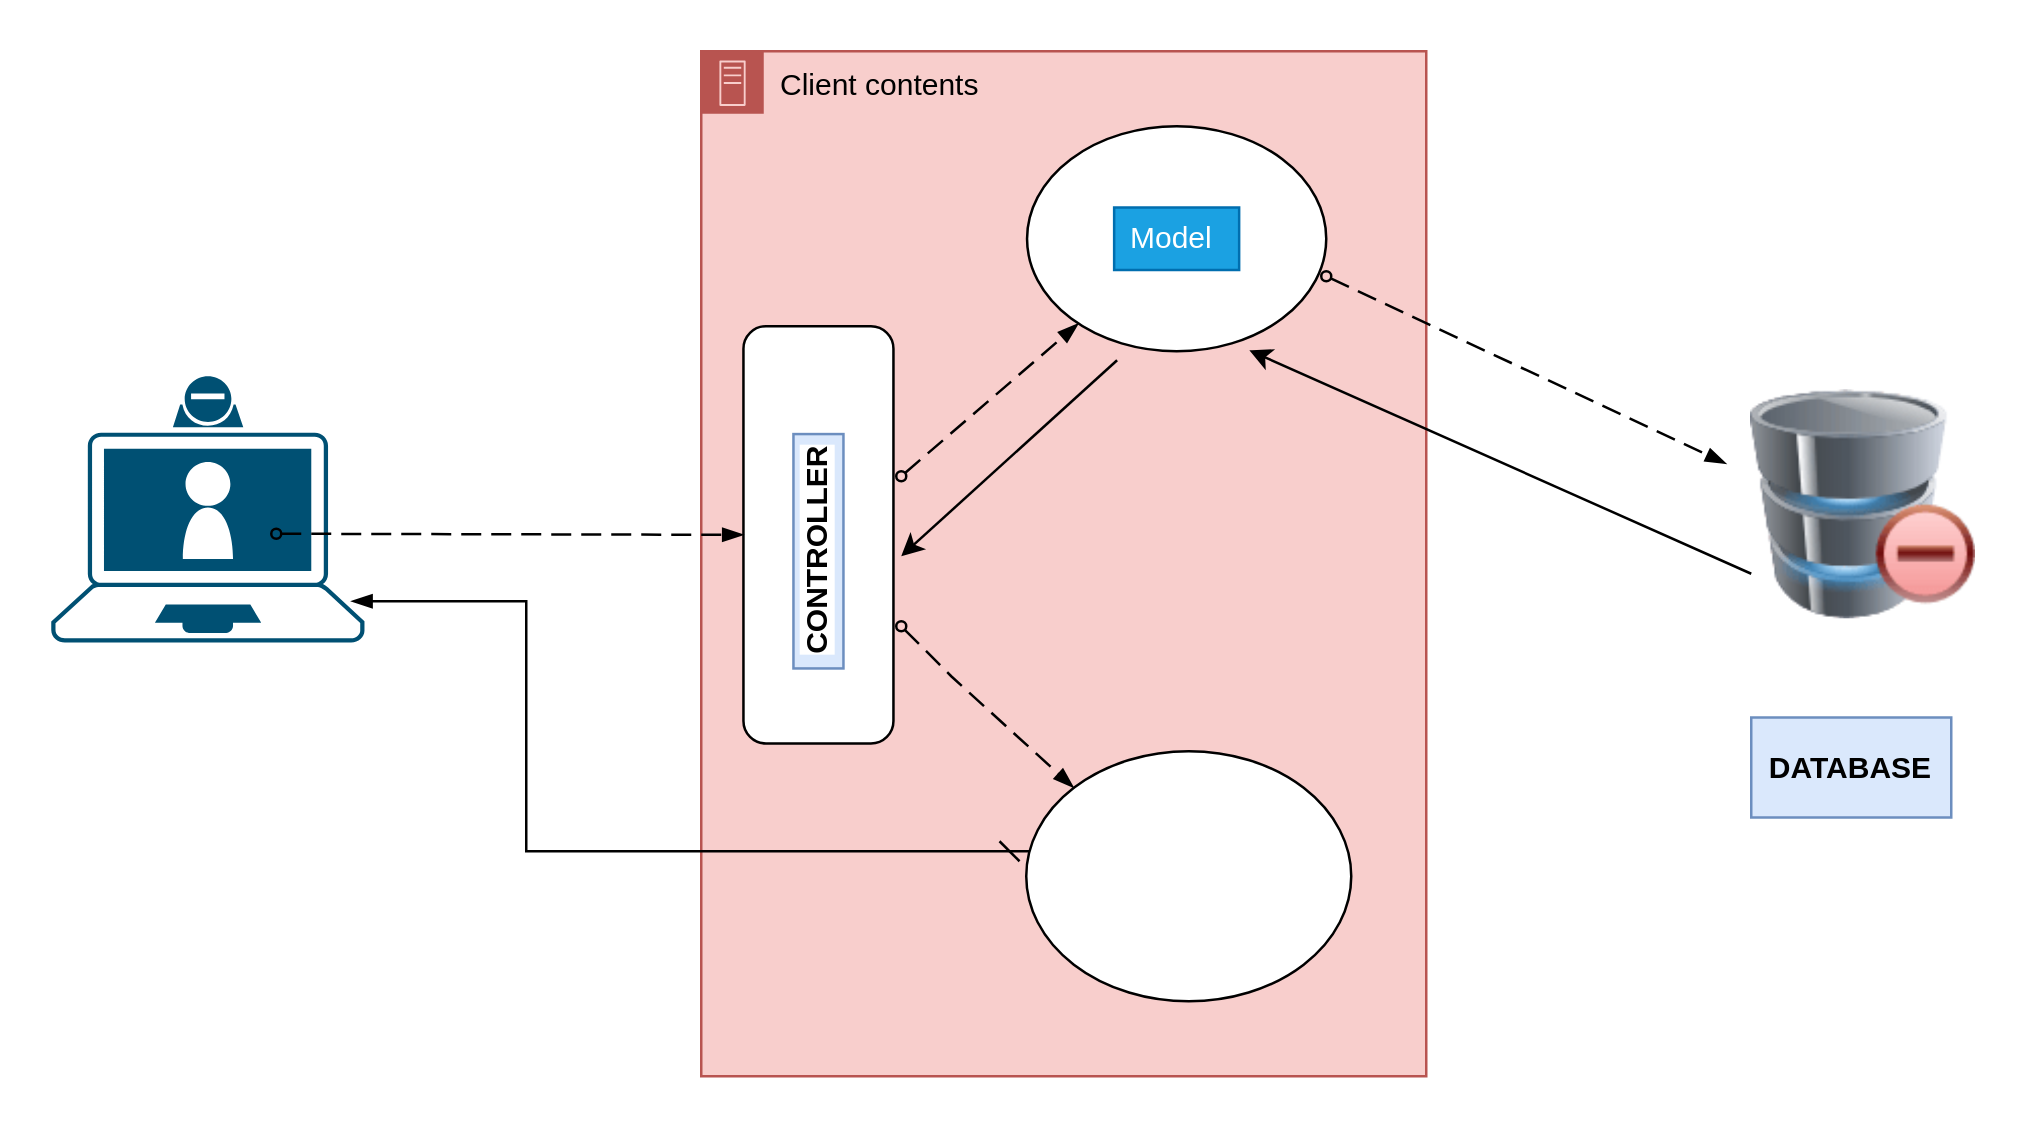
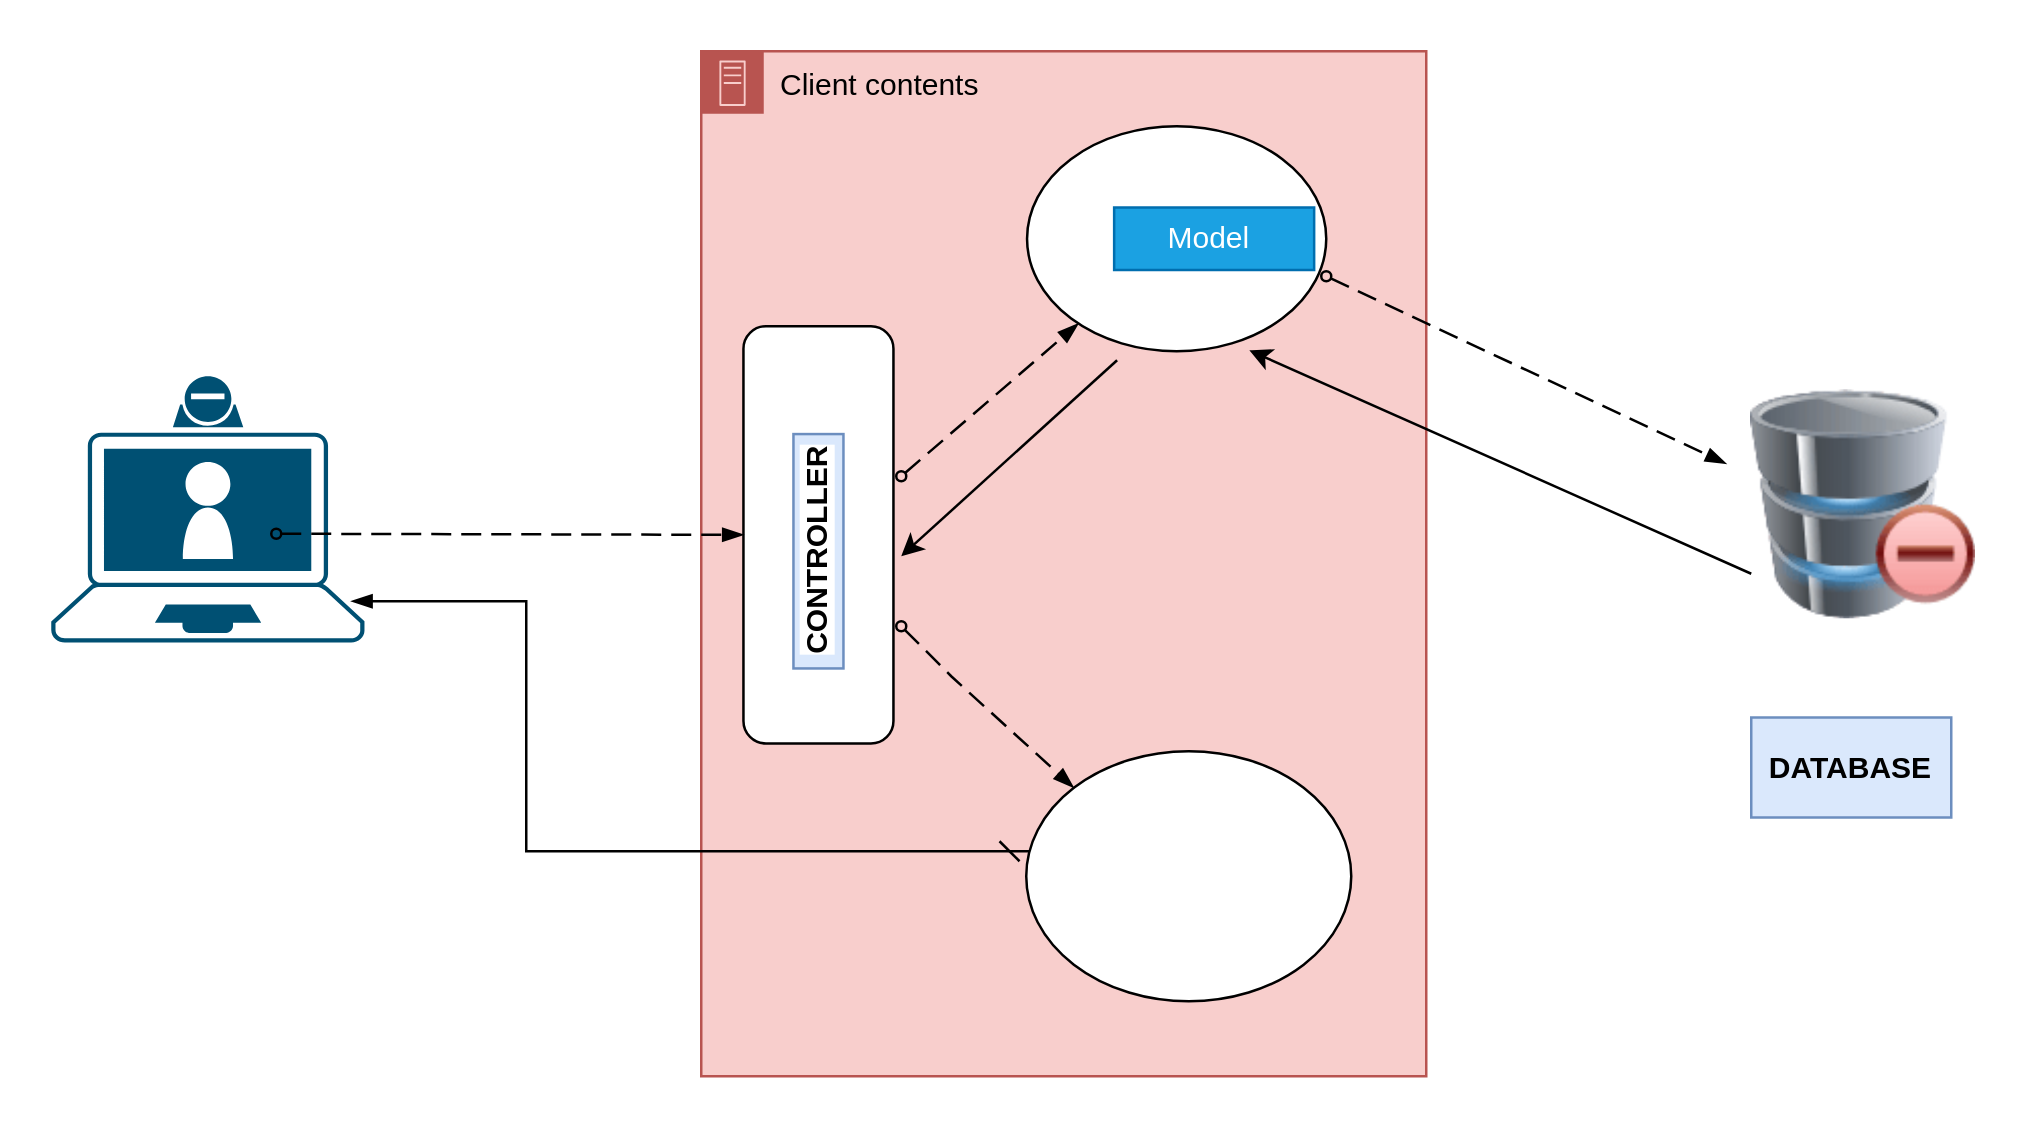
node "Model": size 125x63 -> 200x63
